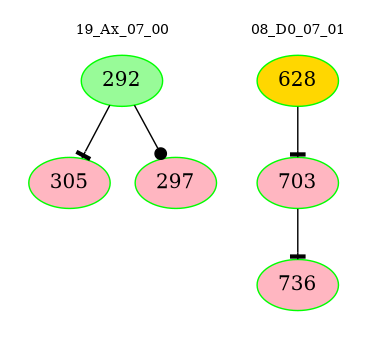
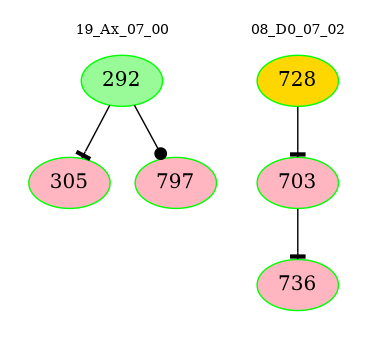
cluster "08_D0_07_01": label "08_D0_07_01" -> "08_D0_07_02"
node "628": label "628" -> "728"
node "297": label "297" -> "797"
